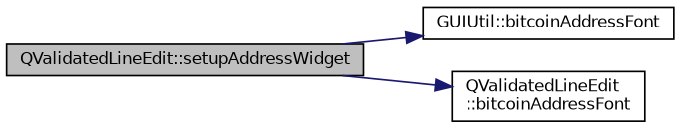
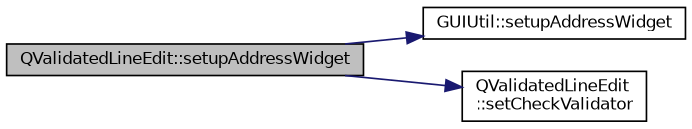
node "GUIUtil::bitcoinAddressFont": label "GUIUtil::bitcoinAddressFont" -> "GUIUtil::setupAddressWidget"
node "QValidatedLineEdit ::bitcoinAddressFont": label "QValidatedLineEdit ::bitcoinAddressFont" -> "QValidatedLineEdit ::setCheckValidator"
